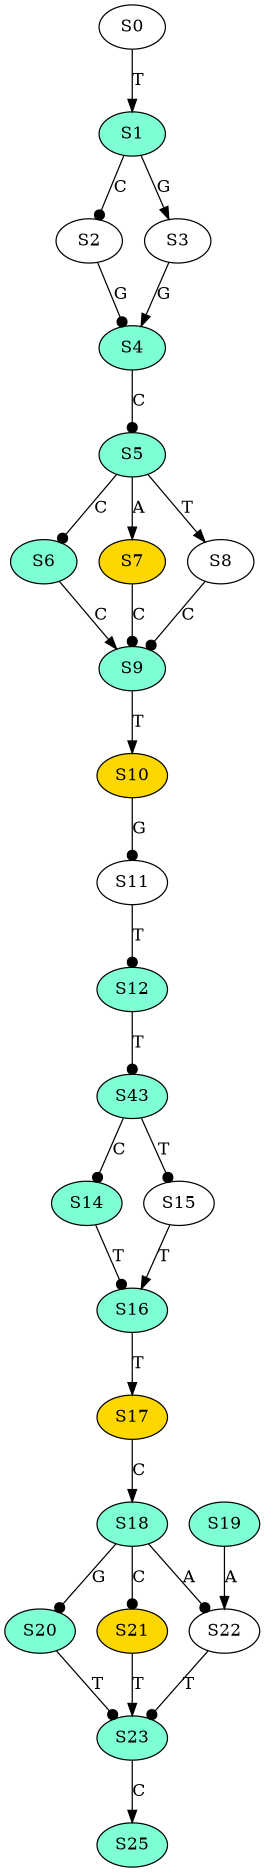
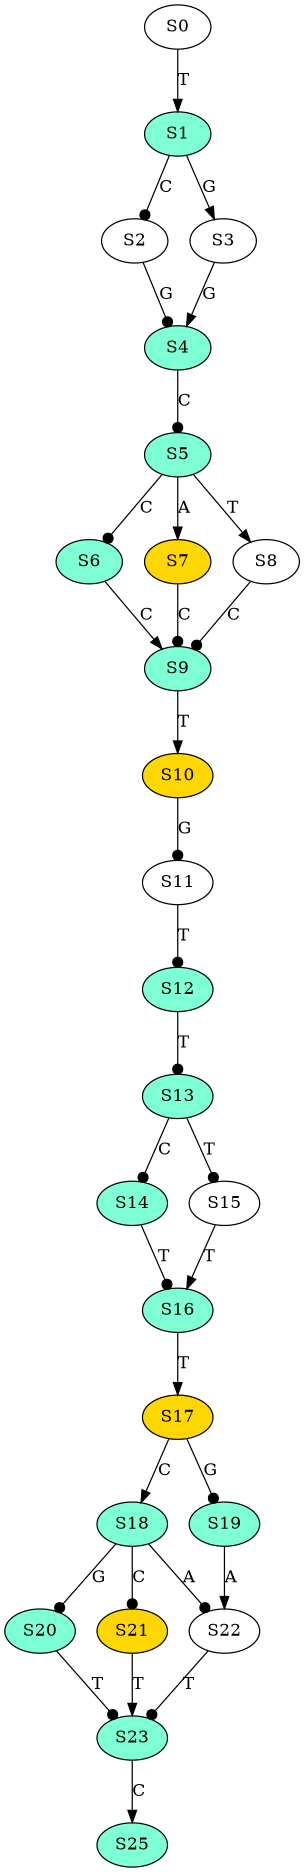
node "S43": label "S43" -> "S13"
edge "S17" -> "S19": added, label "G"
